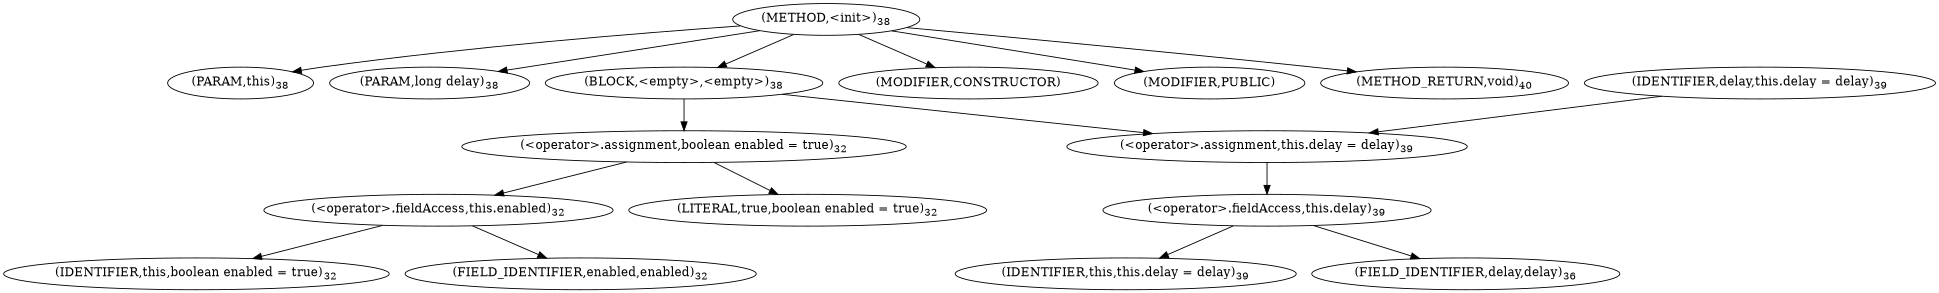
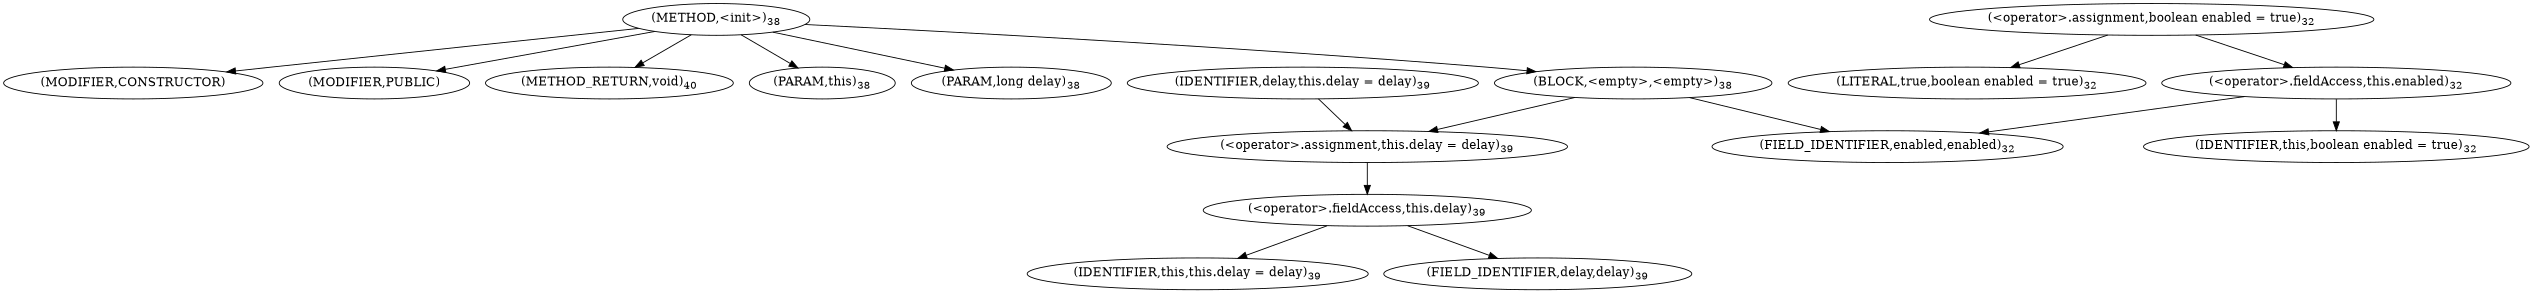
edge "(BLOCK,<empty>,<empty>)" -> "(<operator>.assignment,boolean enabled = true)": now "(BLOCK,<empty>,<empty>)" -> "(FIELD_IDENTIFIER,enabled,enabled)"
node "(FIELD_IDENTIFIER,delay,delay)": text "36" -> "39"
